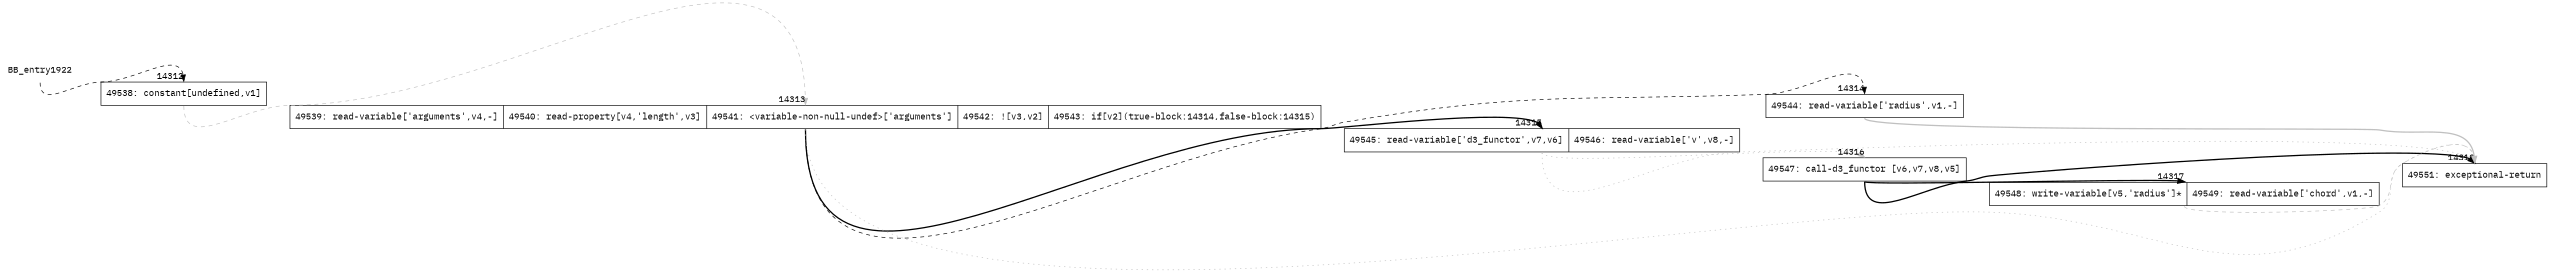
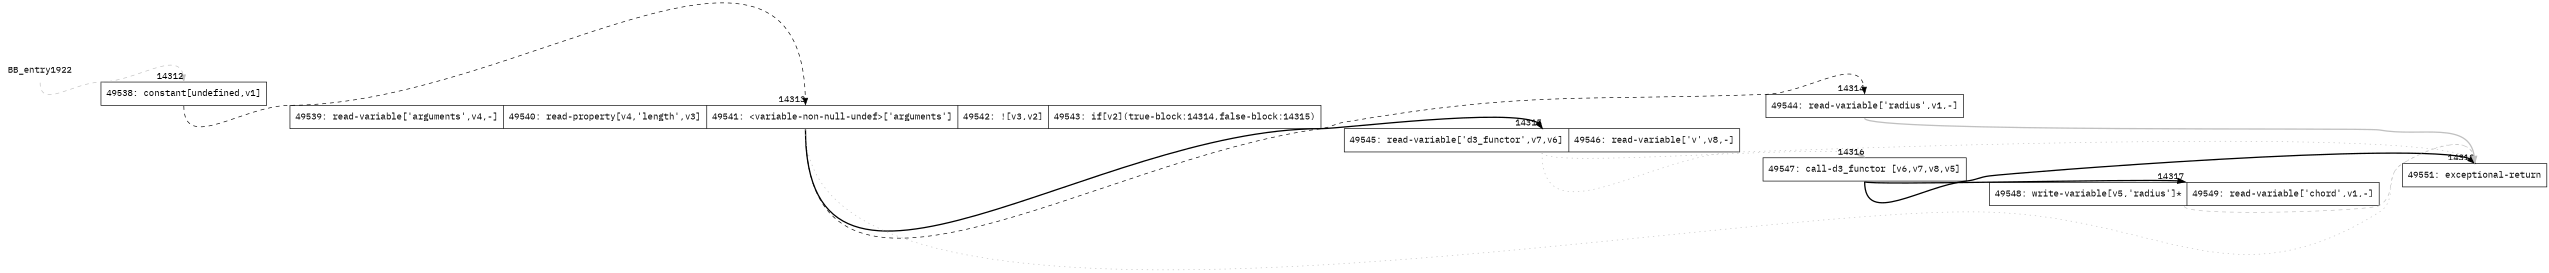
edge "49538: constant[undefined,v1]" -> "49539: read-variable['arguments',v4,-]": color gray -> black
edge "BB_entry1922" -> "49538: constant[undefined,v1]": color black -> gray
